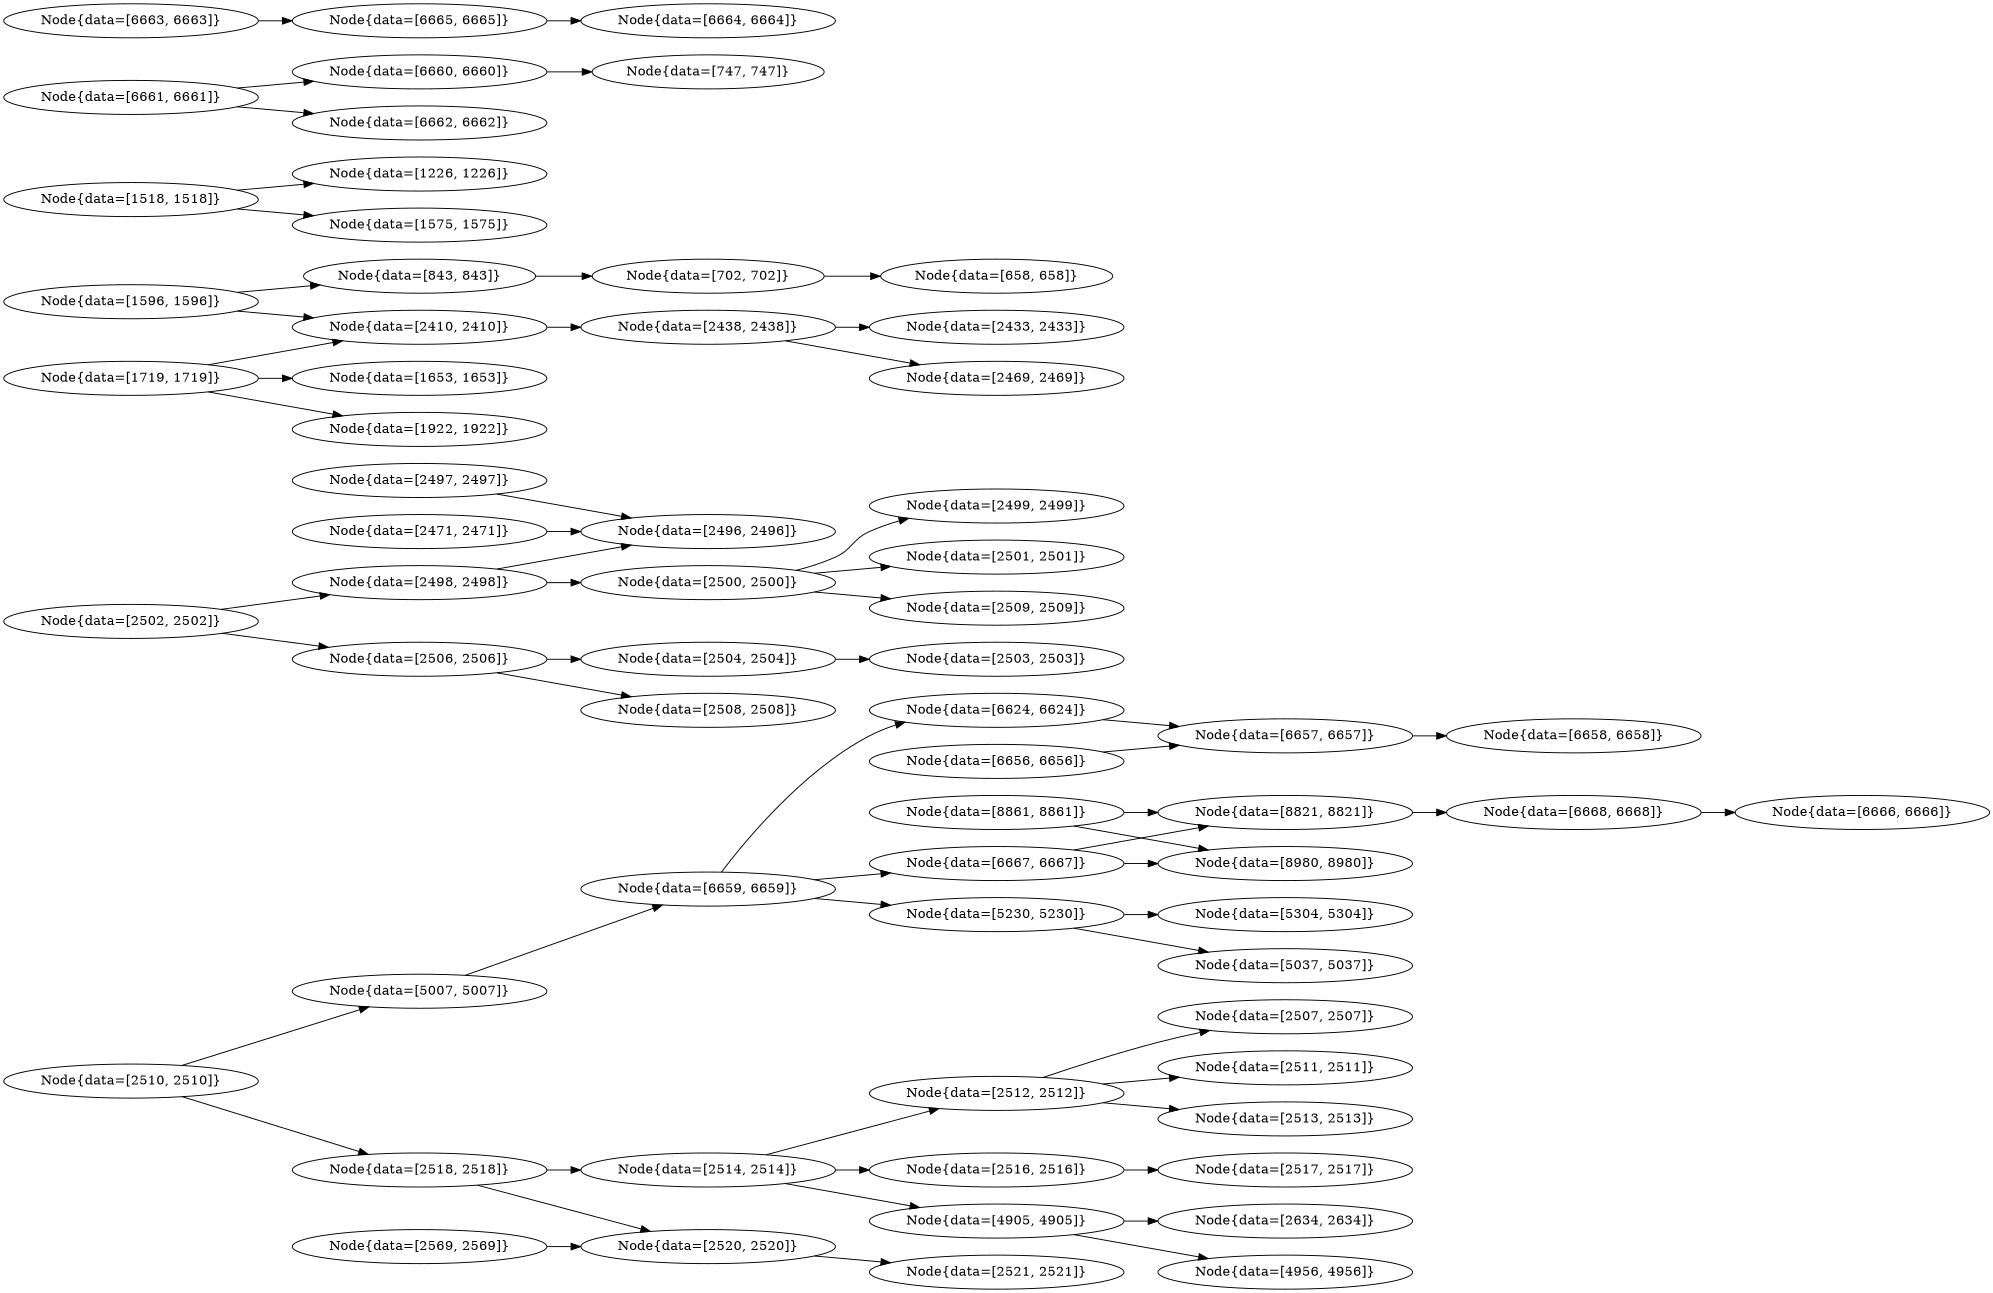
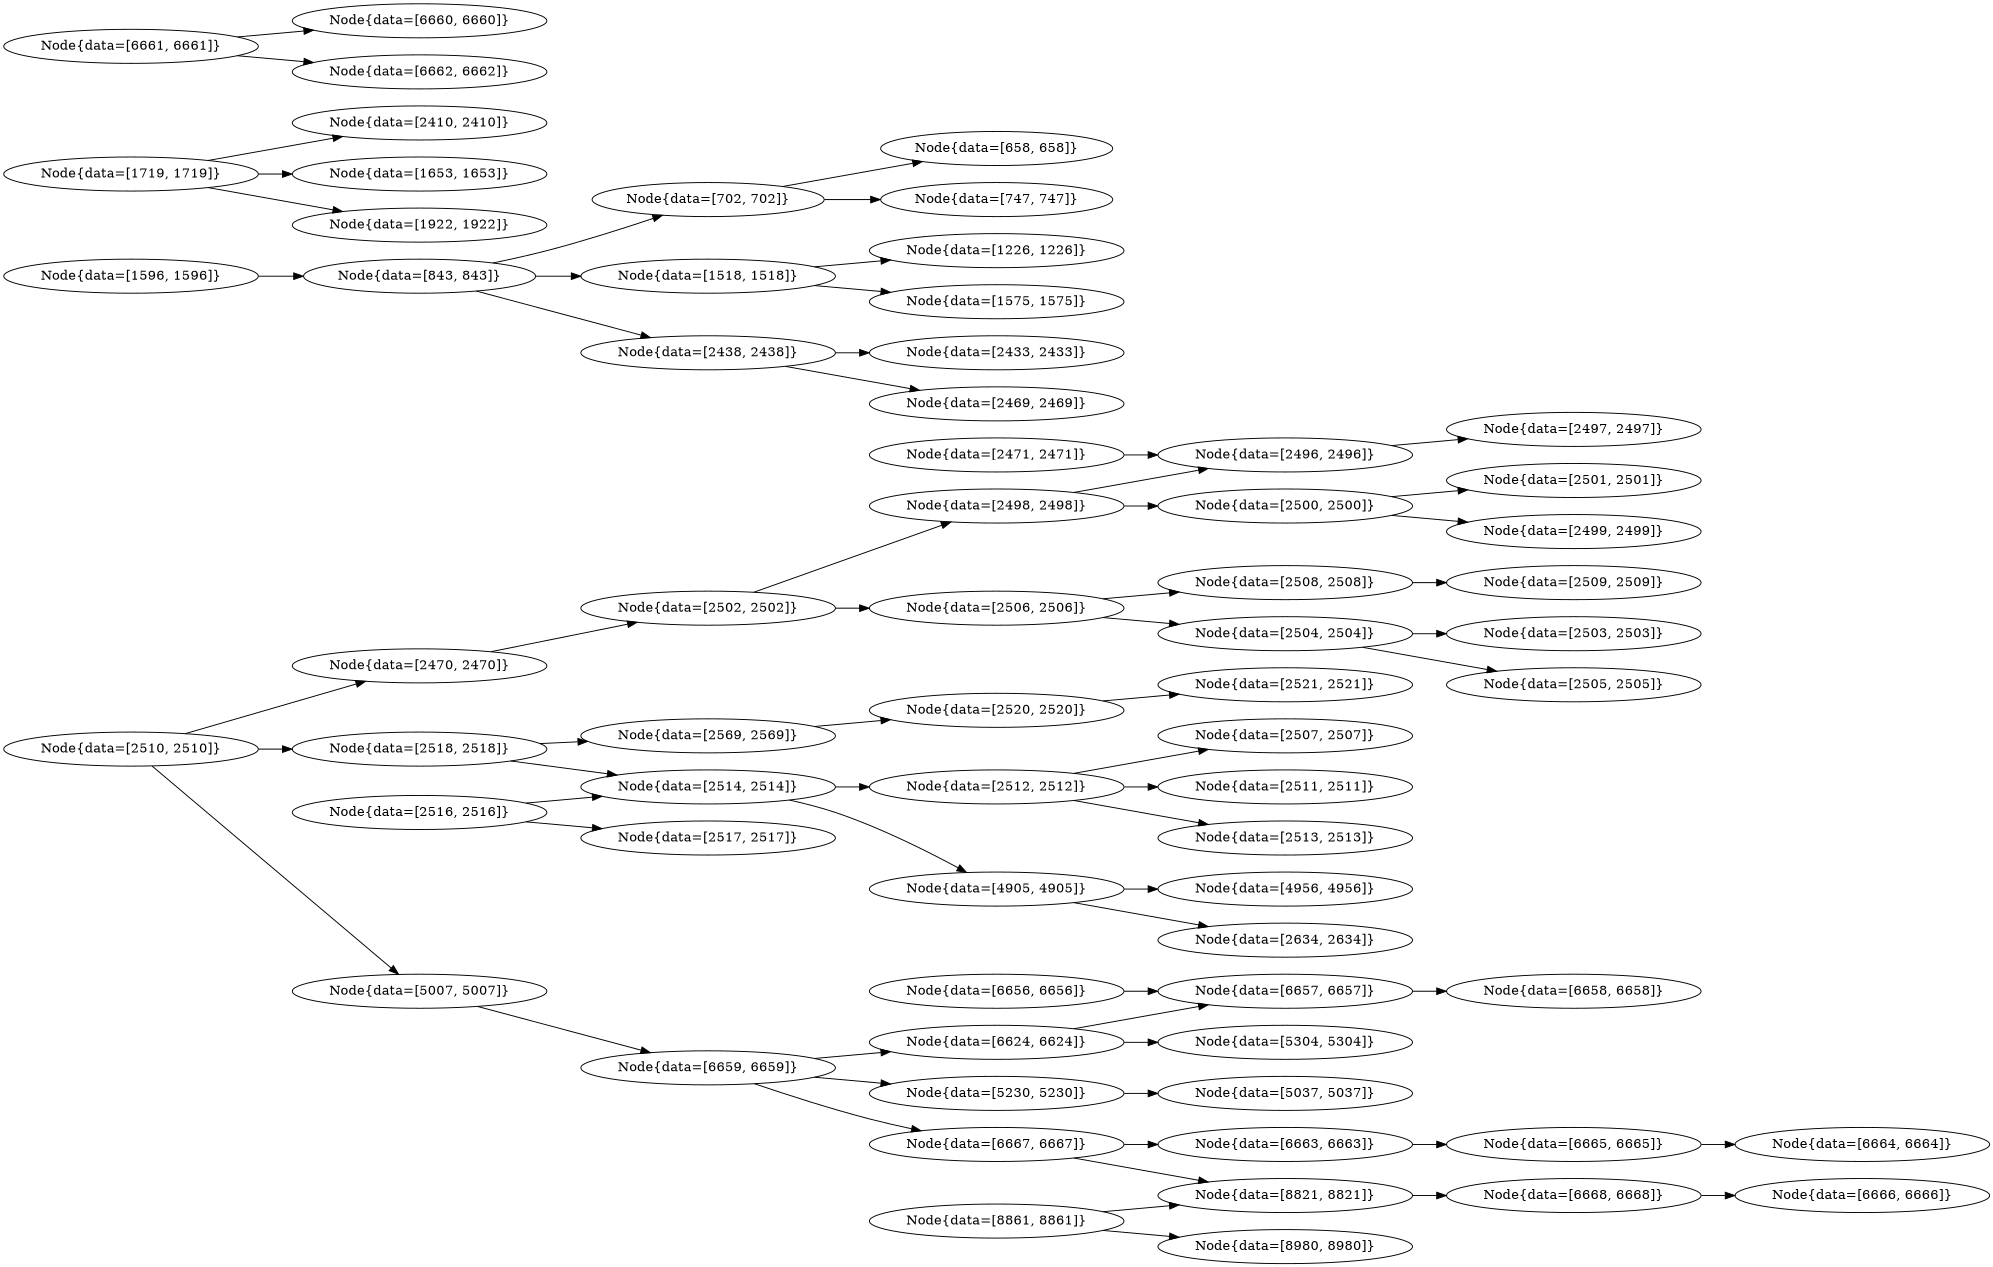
edge "Node{data=[6660, 6660]}" -> "Node{data=[747, 747]}": now "Node{data=[702, 702]}" -> "Node{data=[747, 747]}"
edge "Node{data=[843, 843]}" -> "Node{data=[1518, 1518]}": added
edge "Node{data=[1596, 1596]}" -> "Node{data=[2410, 2410]}": removed
edge "Node{data=[2410, 2410]}" -> "Node{data=[2438, 2438]}": now "Node{data=[843, 843]}" -> "Node{data=[2438, 2438]}"
edge "Node{data=[2497, 2497]}" -> "Node{data=[2496, 2496]}": reversed
edge "Node{data=[2500, 2500]}" -> "Node{data=[2509, 2509]}": now "Node{data=[2508, 2508]}" -> "Node{data=[2509, 2509]}"
node "Node{data=[2470, 2470]}": added
node "Node{data=[2505, 2505]}": added
edge "Node{data=[6667, 6667]}" -> "Node{data=[8980, 8980]}": now "Node{data=[6667, 6667]}" -> "Node{data=[6663, 6663]}"
edge "Node{data=[5230, 5230]}" -> "Node{data=[5304, 5304]}": now "Node{data=[6624, 6624]}" -> "Node{data=[5304, 5304]}"
edge "Node{data=[2514, 2514]}" -> "Node{data=[2516, 2516]}": reversed
edge "Node{data=[2518, 2518]}" -> "Node{data=[2520, 2520]}": now "Node{data=[2518, 2518]}" -> "Node{data=[2569, 2569]}"
